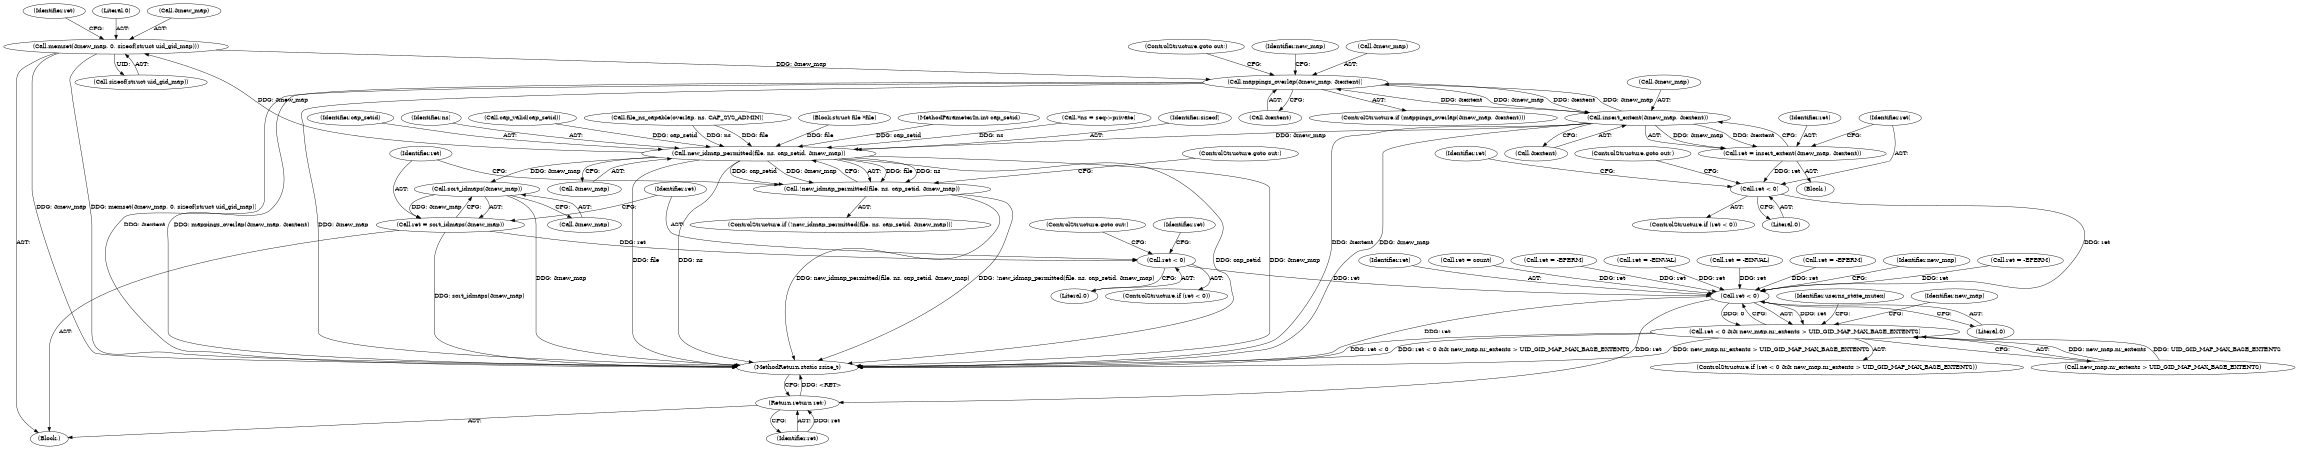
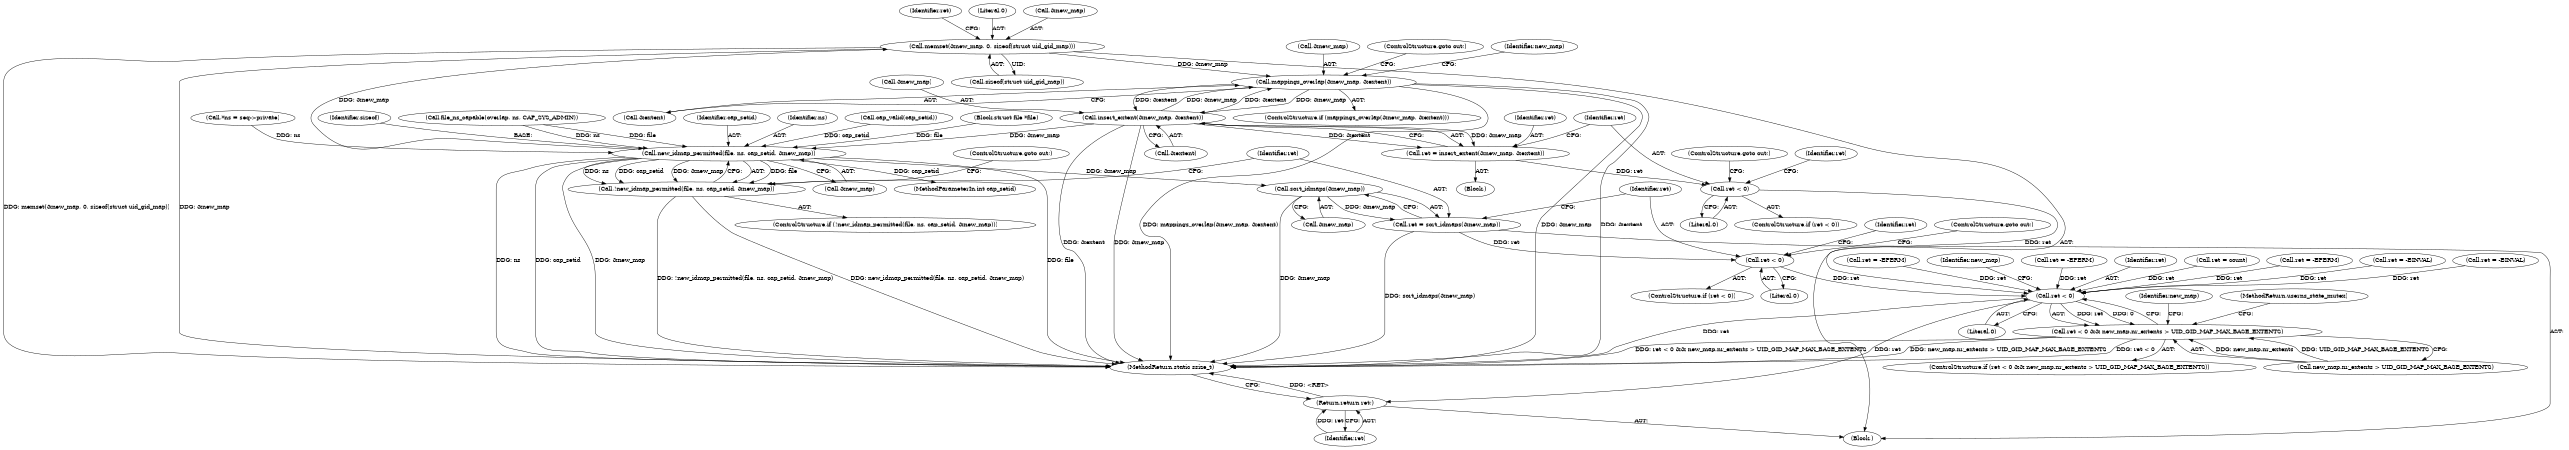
edge "(MethodParameterIn,int cap_setid)" -> "(Call,new_idmap_permitted(file, ns, cap_setid, &new_map))": reversed
edge "(Identifier,sizeof)" -> "(Call,new_idmap_permitted(file, ns, cap_setid, &new_map))": label "AST: " -> "BASE: "
node "(Identifier,userns_state_mutex)": label "(Identifier,userns_state_mutex)" -> "(MethodReturn,userns_state_mutex)"
